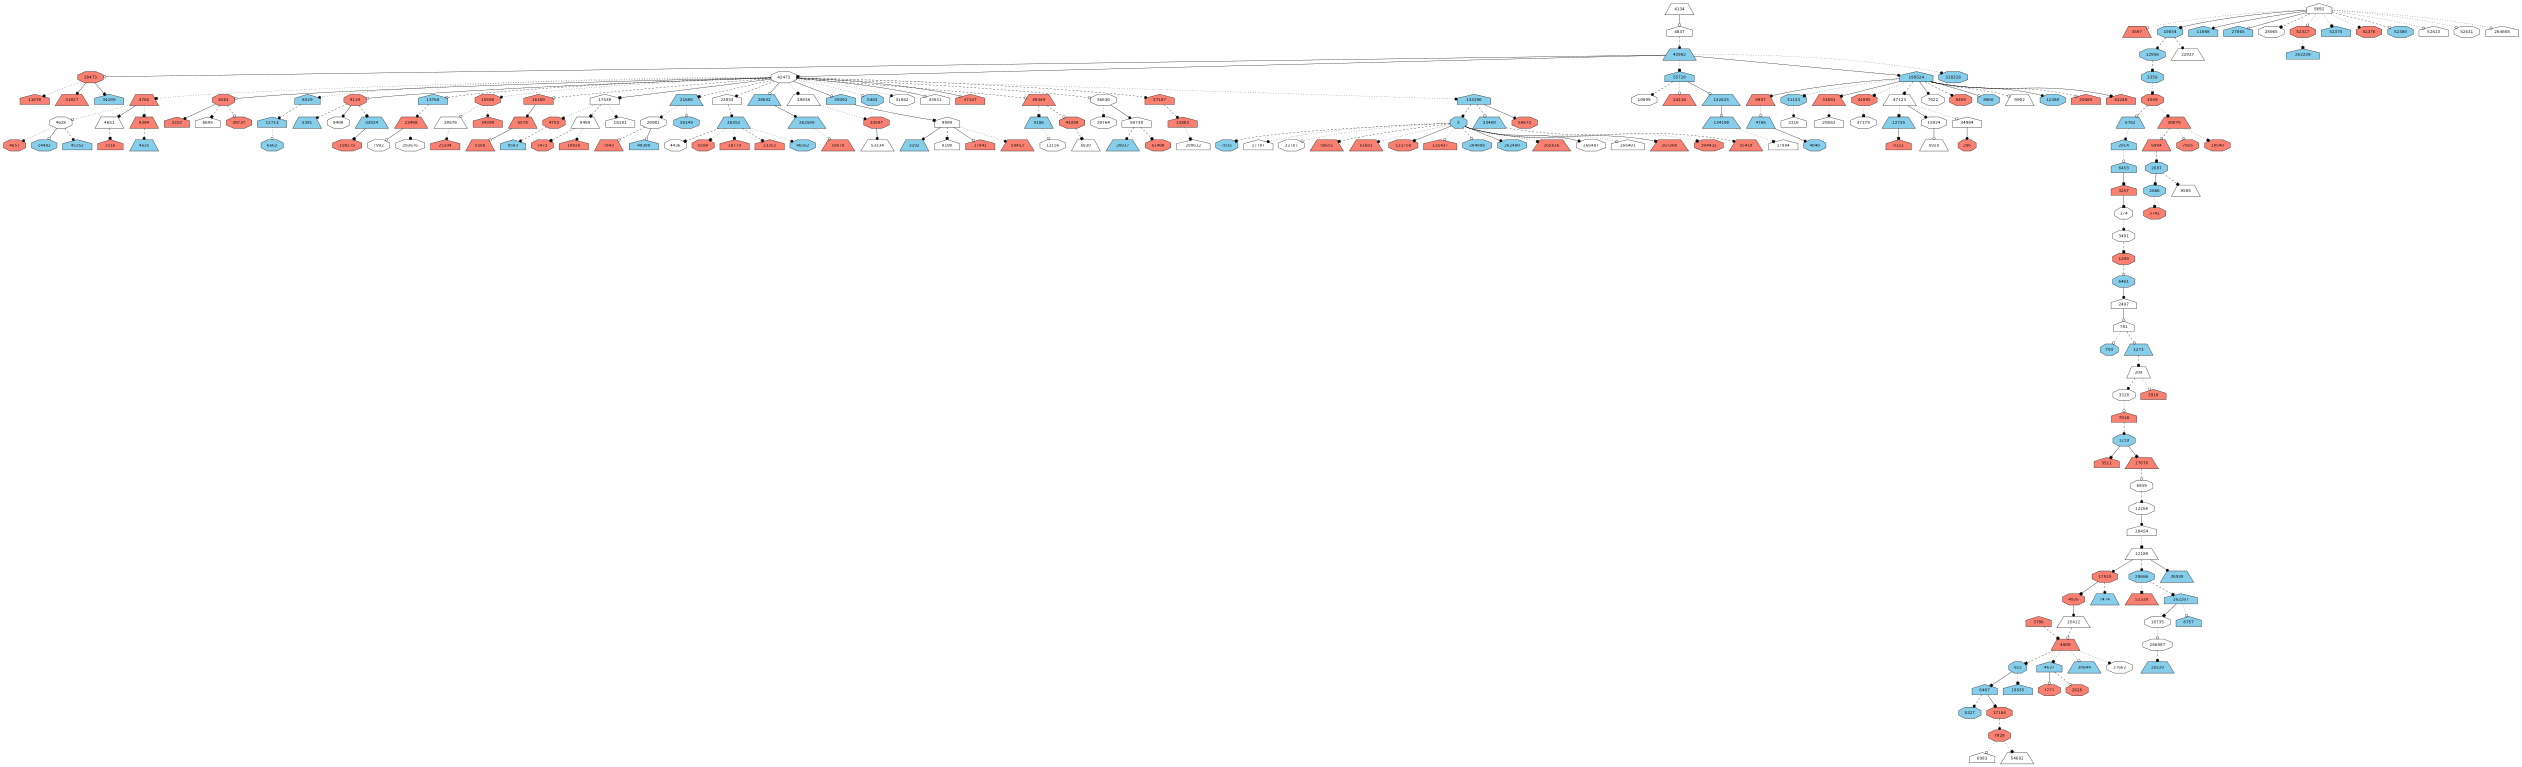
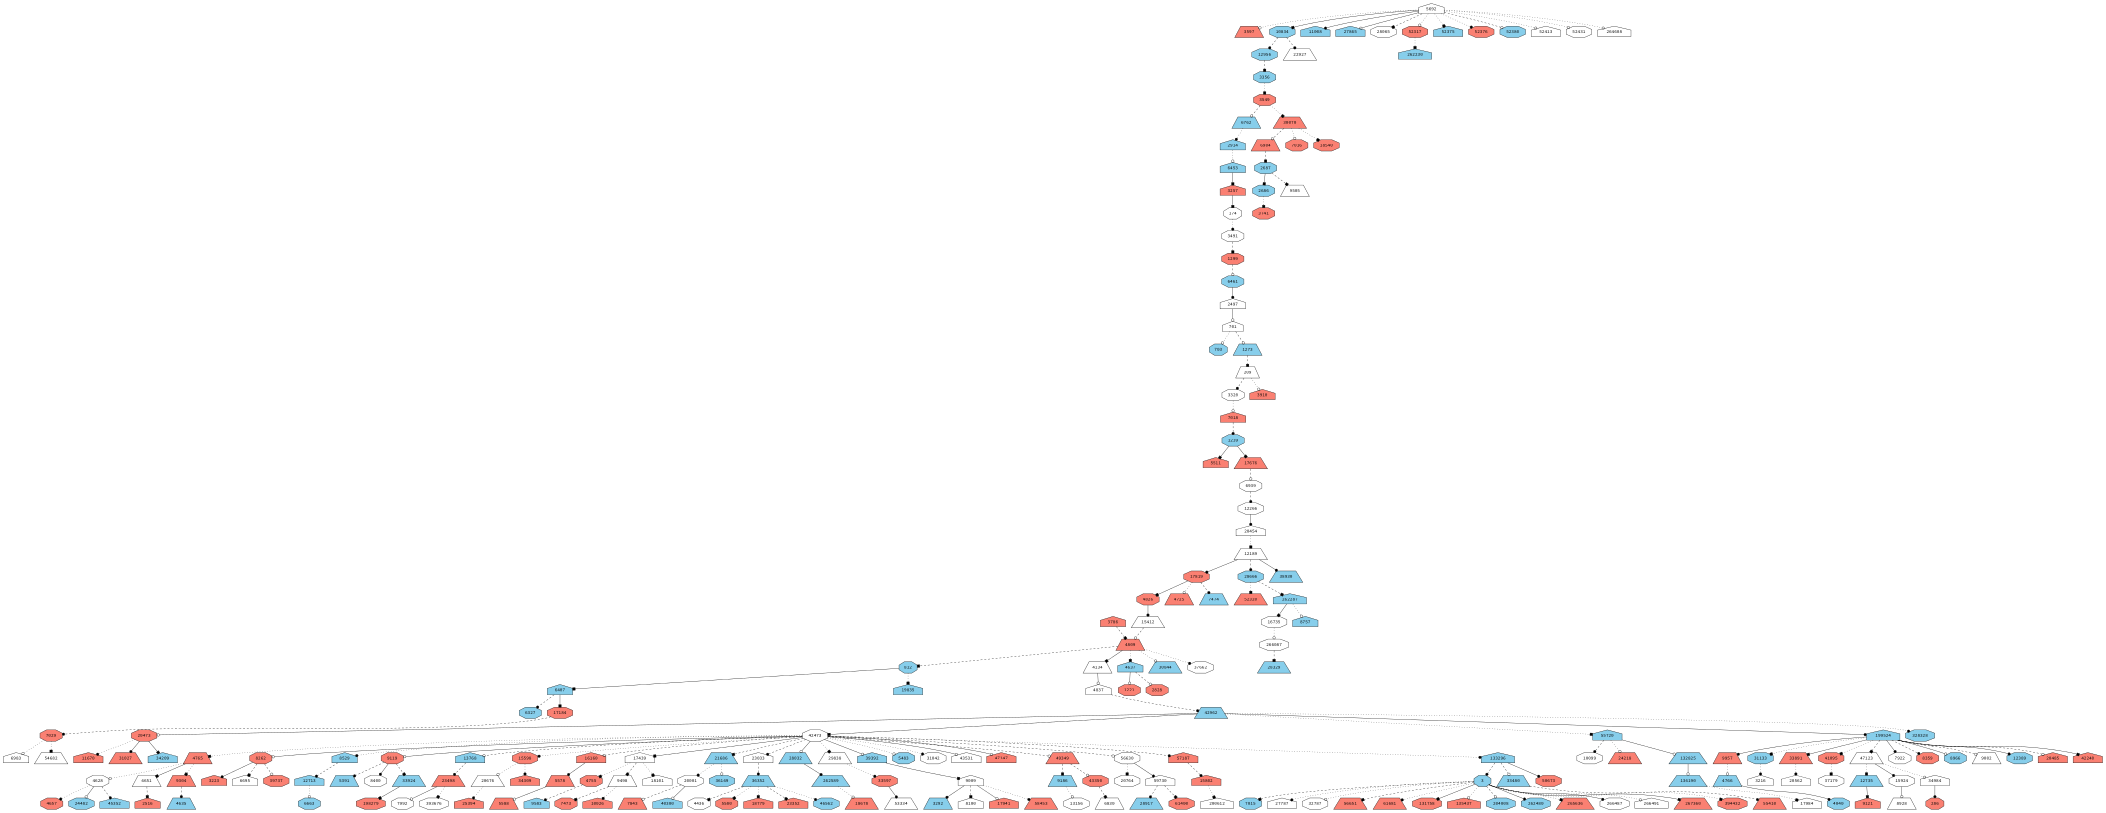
node "4725": added
edge "4809" -> "4134": added
